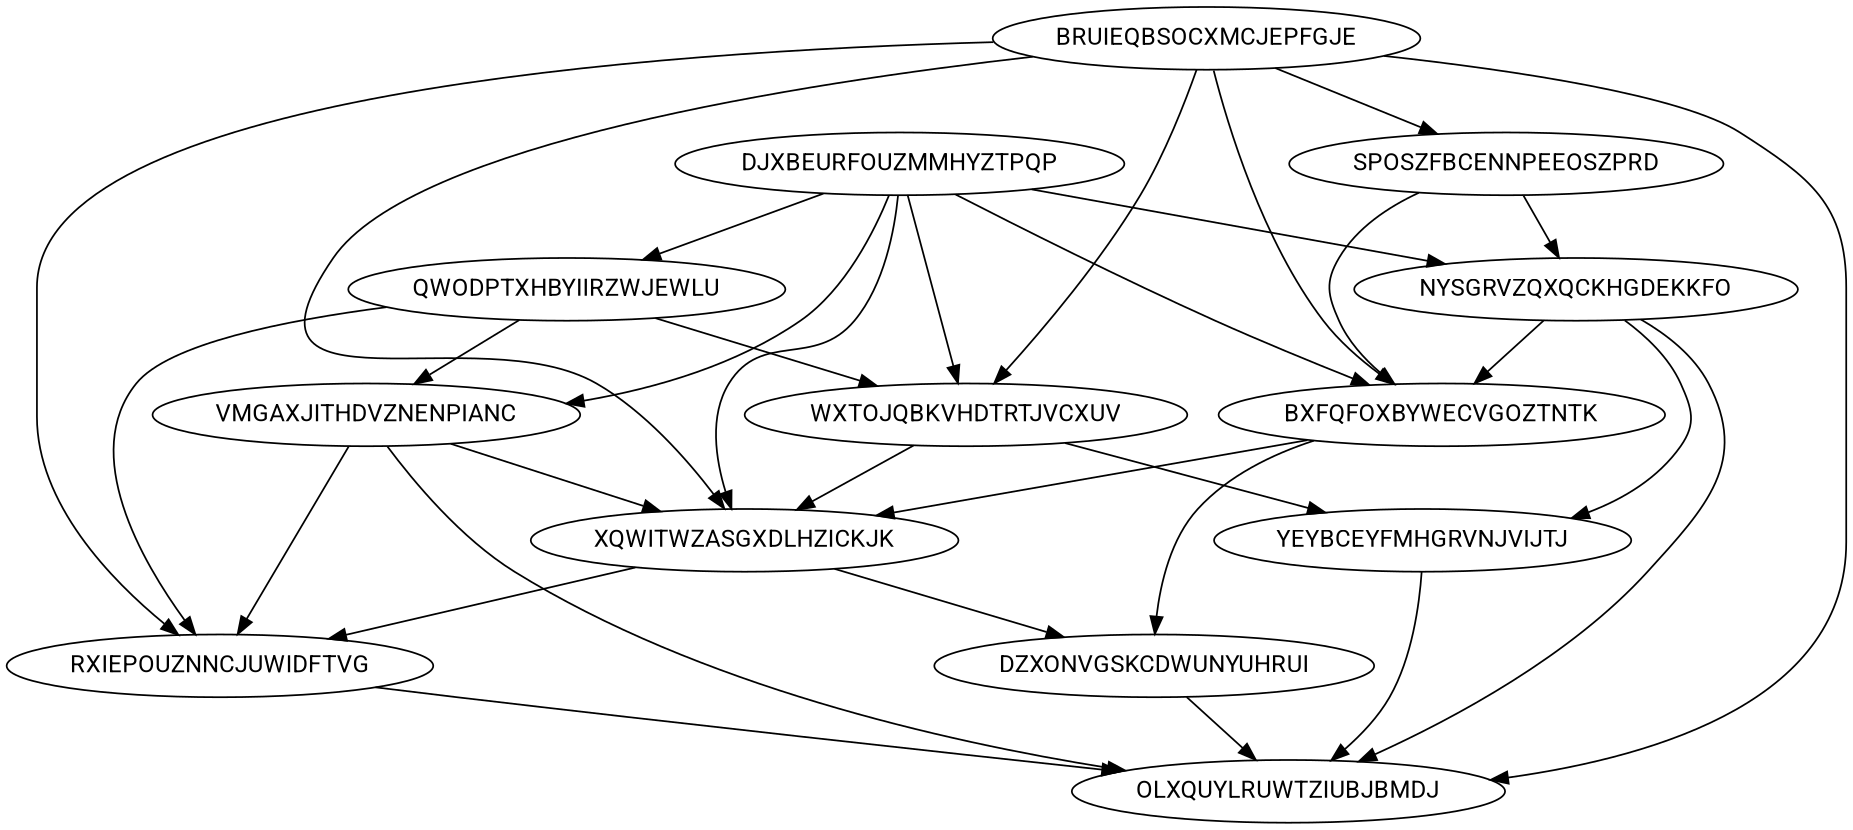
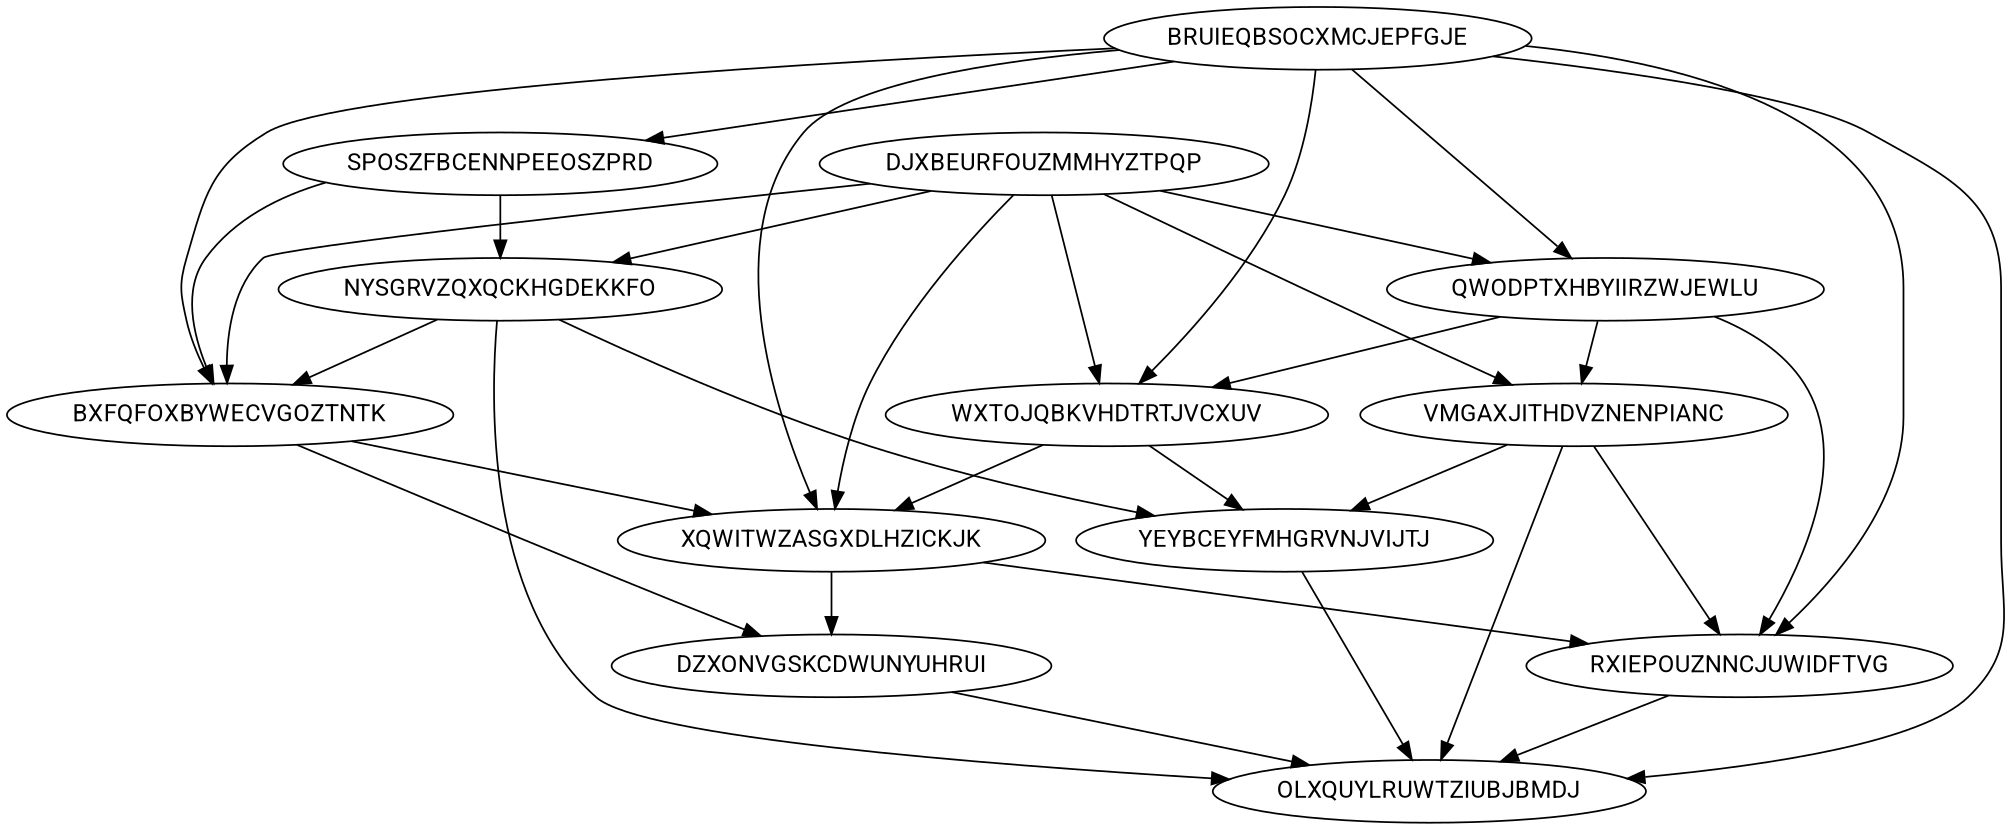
edge "BRUIEQBSOCXMCJEPFGJE" -> "QWODPTXHBYIIRZWJEWLU": added
edge "VMGAXJITHDVZNENPIANC" -> "XQWITWZASGXDLHZICKJK": now "VMGAXJITHDVZNENPIANC" -> "YEYBCEYFMHGRVNJVIJTJ"
